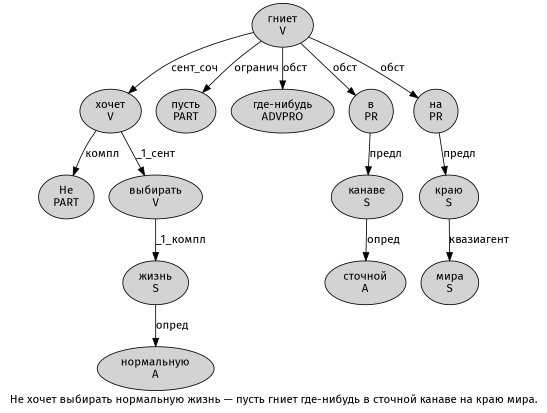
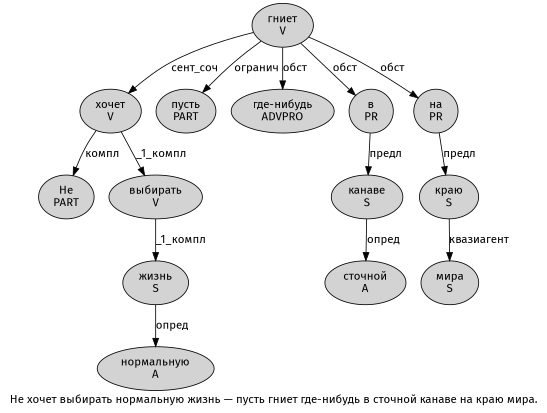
edge "хочет V" -> "выбирать V": label "_1_сент" -> "_1_компл"
